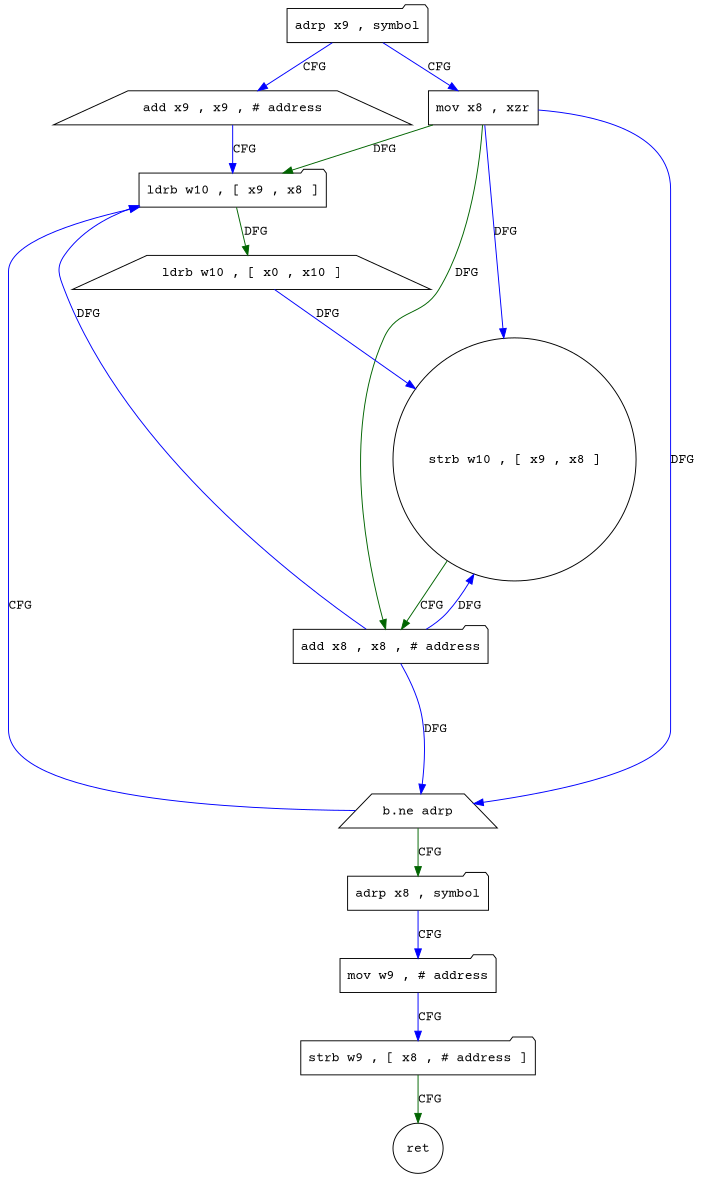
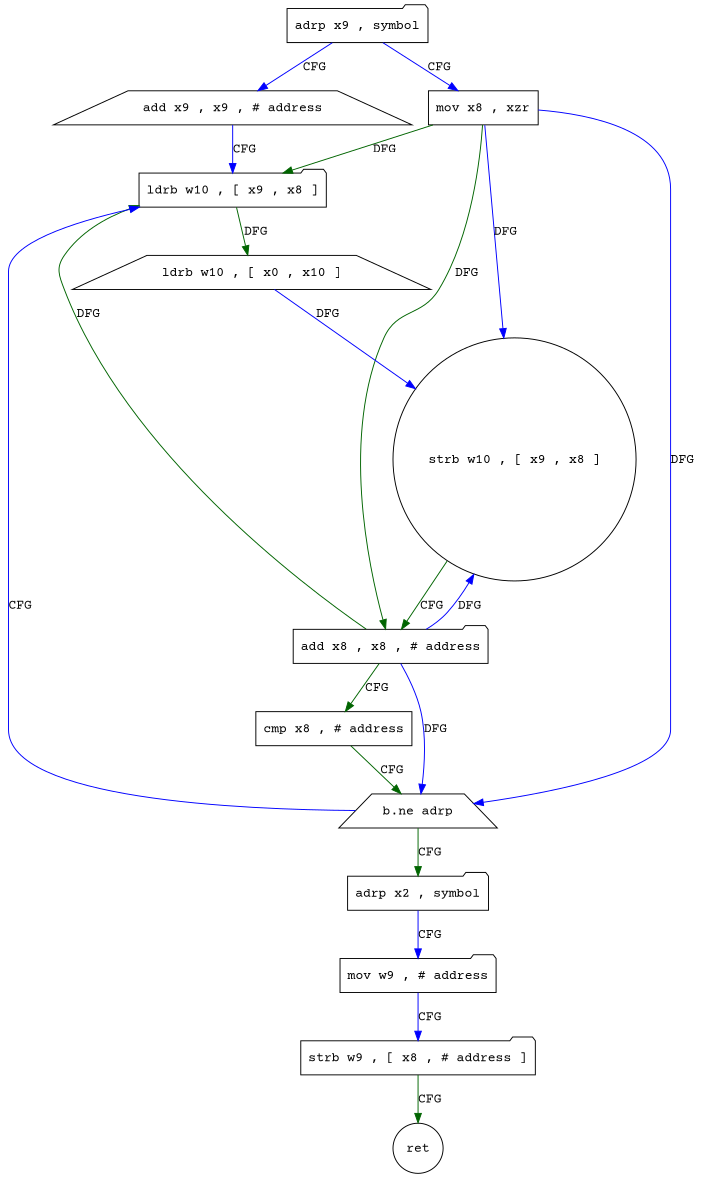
edge "add x8 , x8 , # address" -> "ldrb w10 , [ x9 , x8 ]": color blue -> darkgreen
node "cmp x8 , # address": added
node "adrp x8 , symbol": label "adrp x8 , symbol" -> "adrp x2 , symbol"
